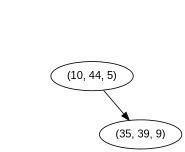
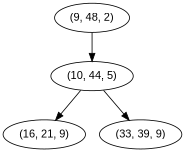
node "(9, 48, 2)": added
node "(16, 21, 9)": added
node "(35, 39, 9)": label "(35, 39, 9)" -> "(33, 39, 9)"
